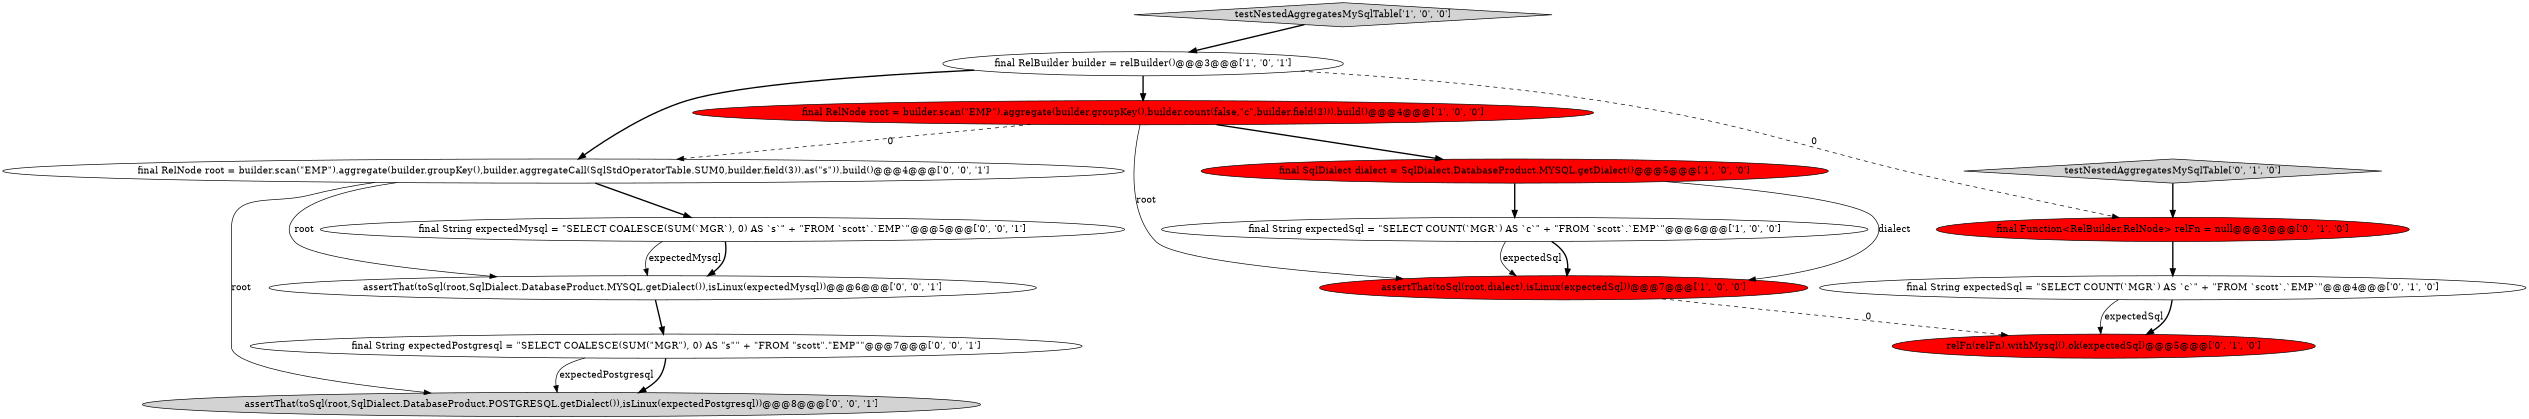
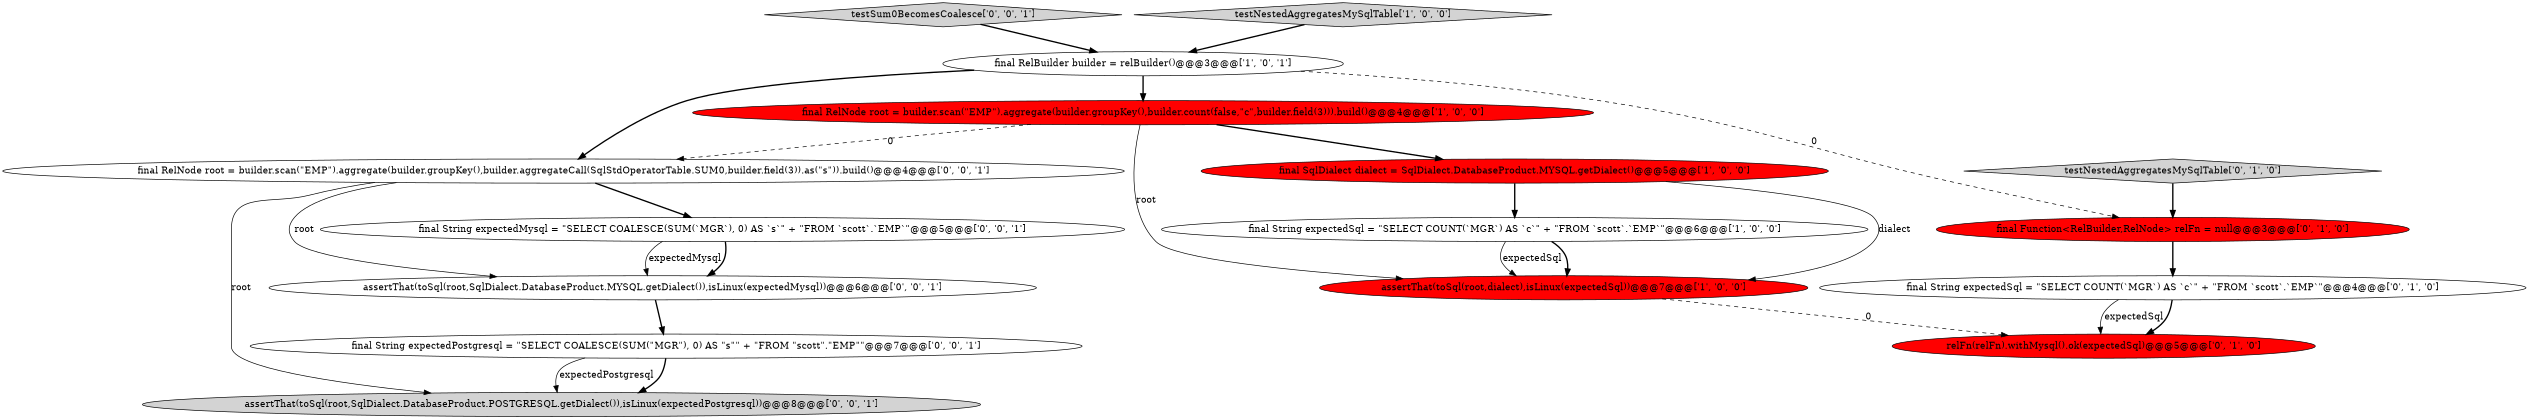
node "testSum0BecomesCoalesce['0', '0', '1']": added
